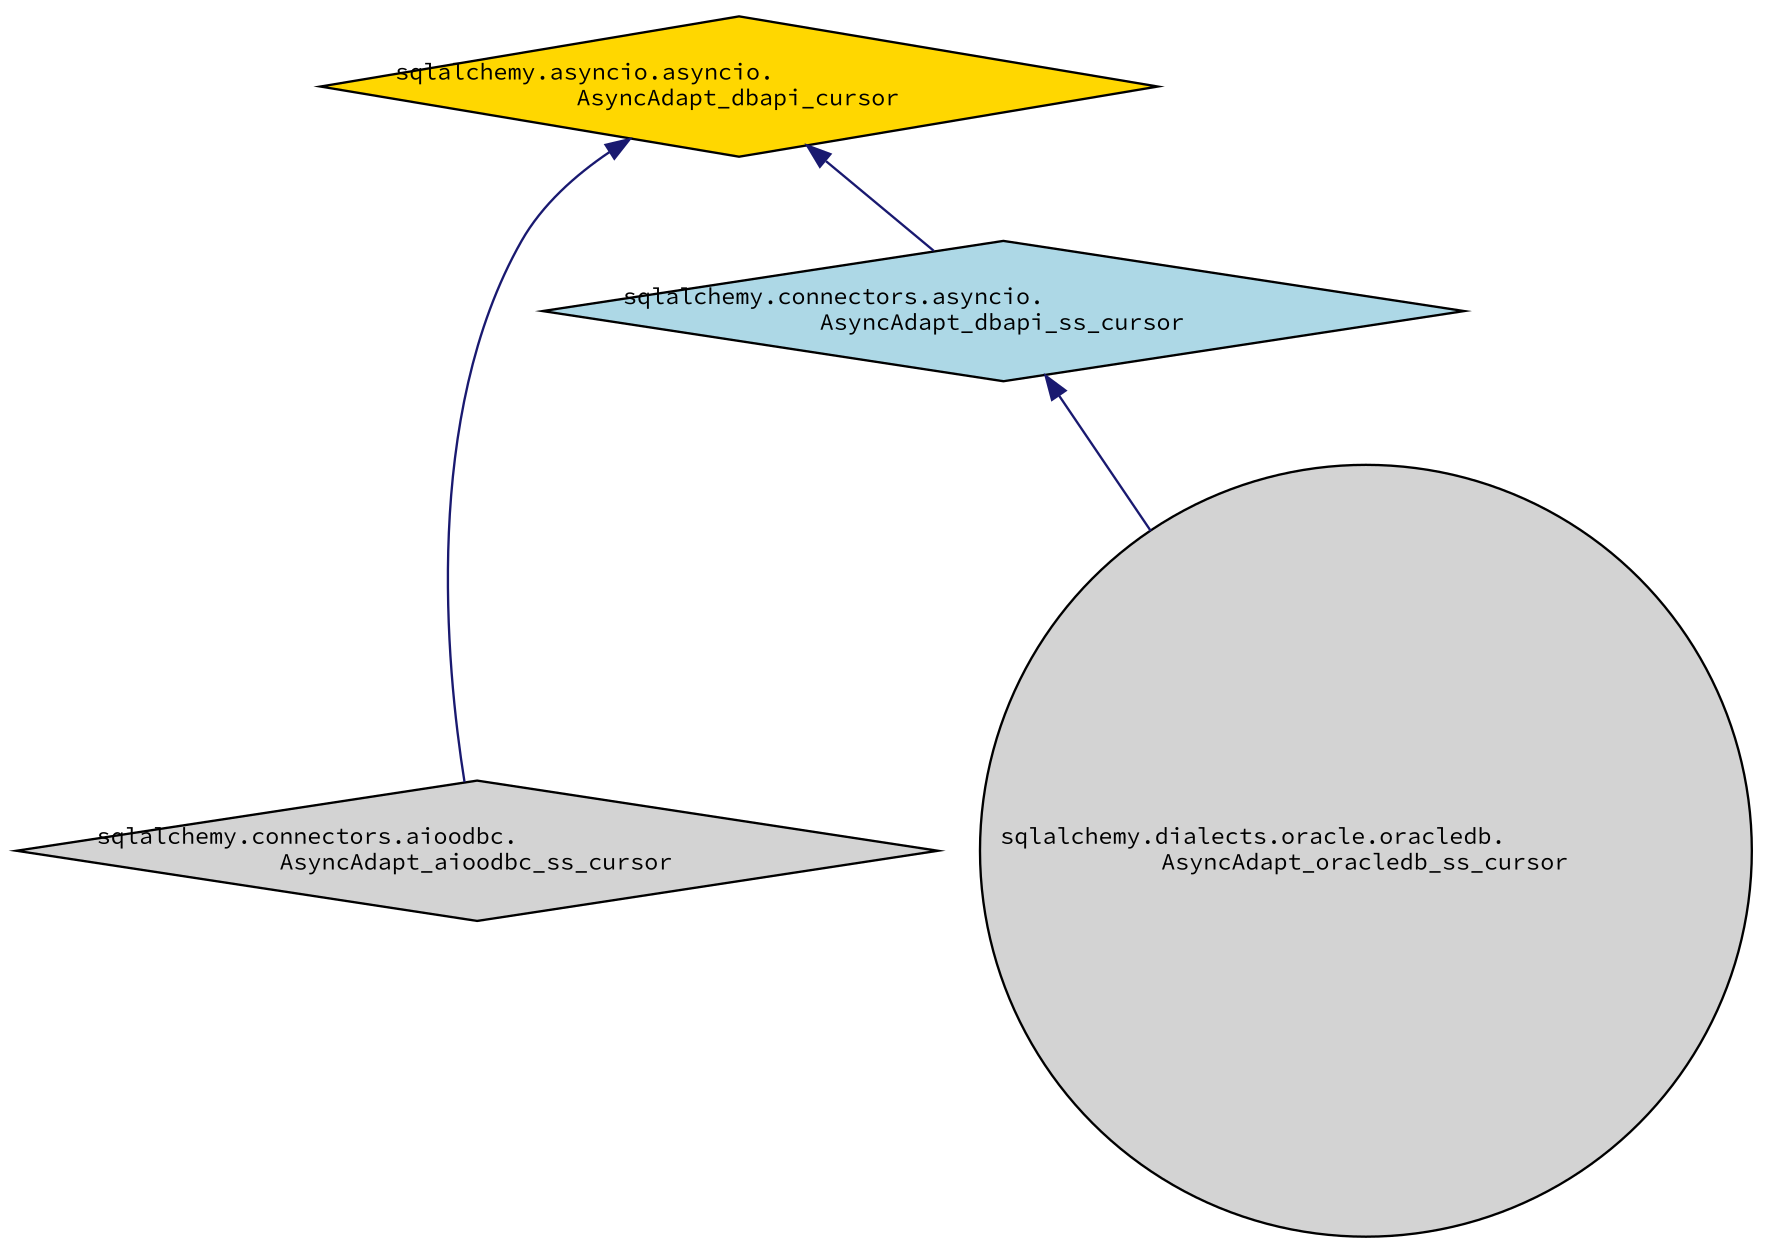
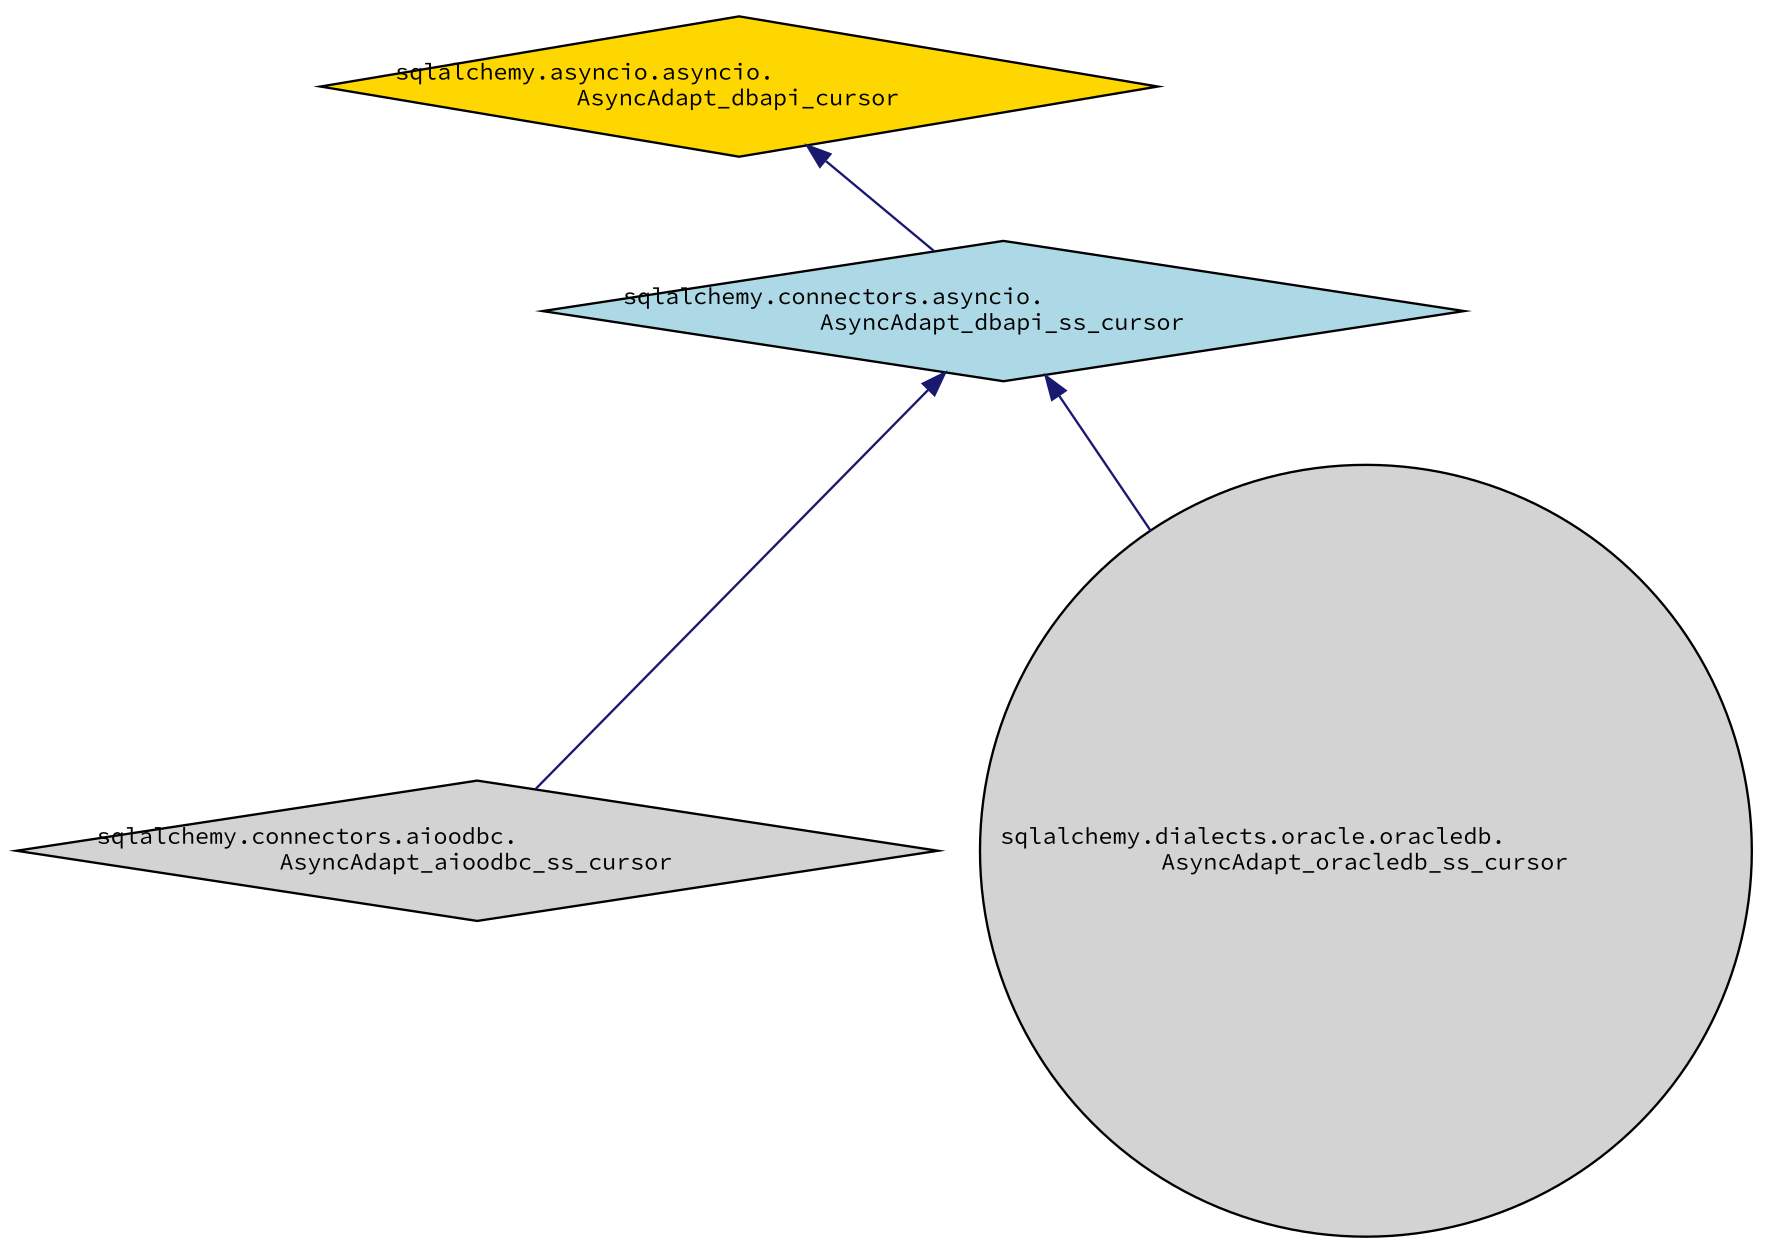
edge "sqlalchemy.connectors.aioodbc. AsyncAdapt_aioodbc_ss_cursor" -> "sqlalchemy.asyncio.asyncio. AsyncAdapt_dbapi_cursor": now "sqlalchemy.connectors.aioodbc. AsyncAdapt_aioodbc_ss_cursor" -> "sqlalchemy.connectors.asyncio. AsyncAdapt_dbapi_ss_cursor"
